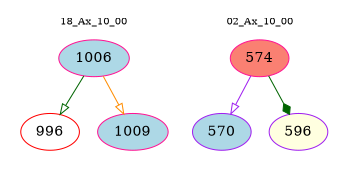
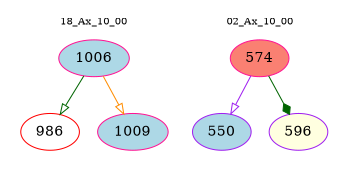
node "996": label "996" -> "986"
node "570": label "570" -> "550"
